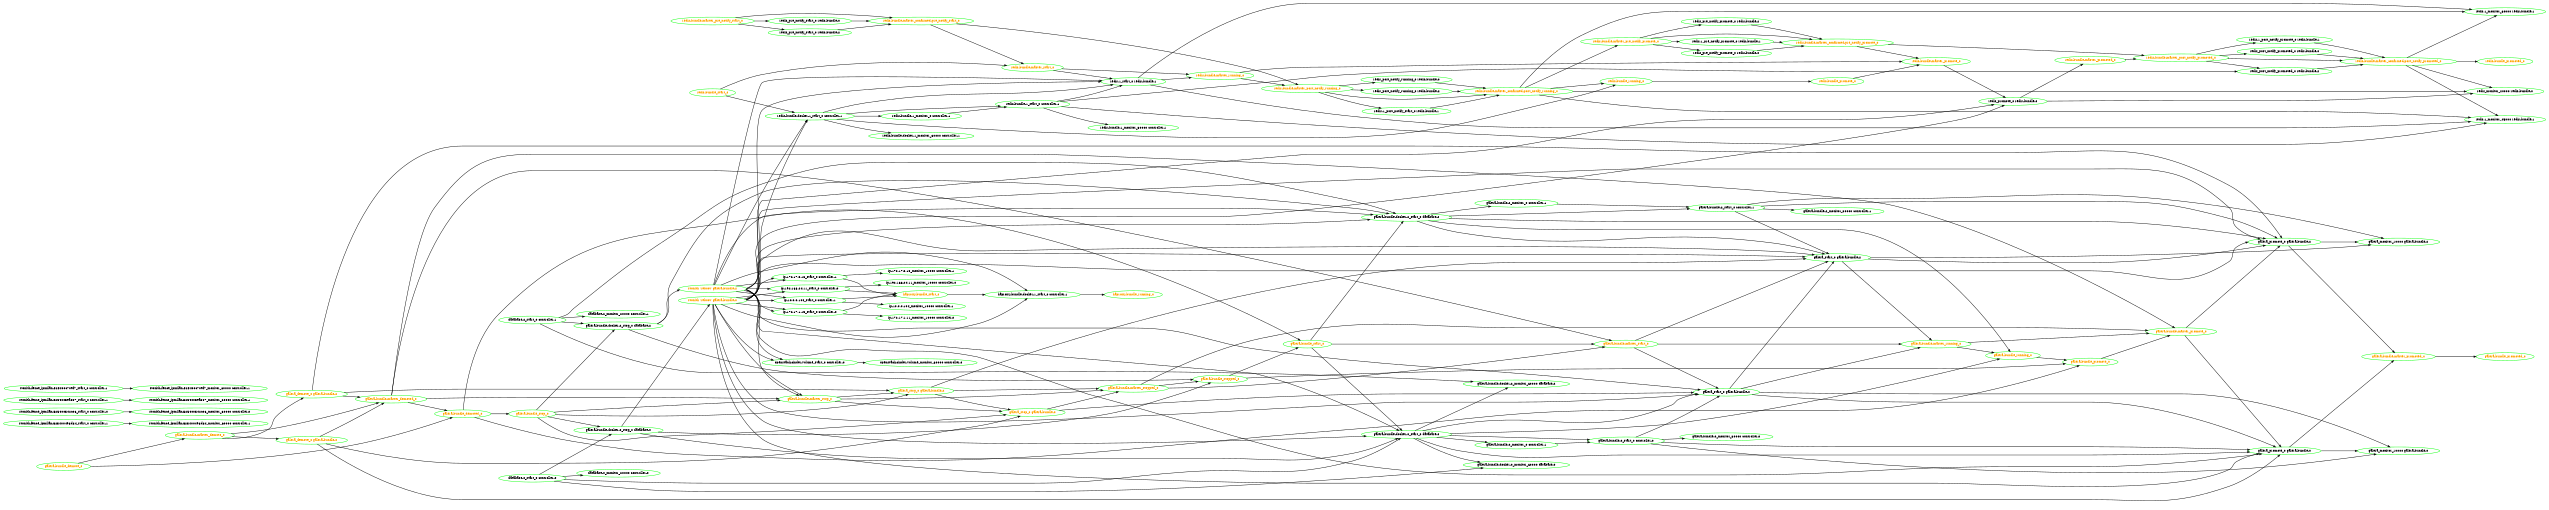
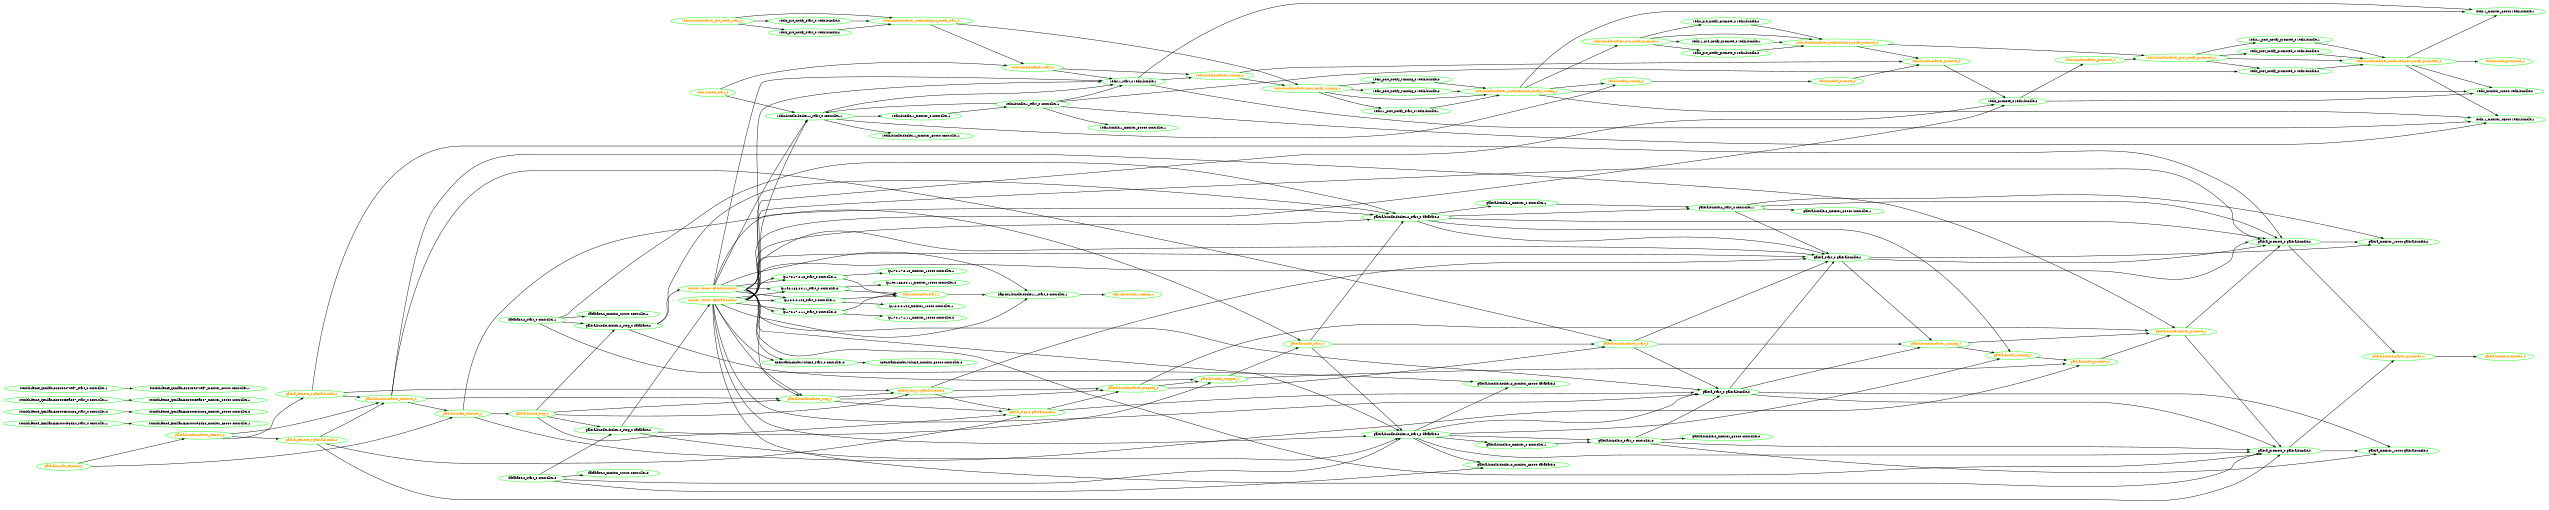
edge "redis-bundle-docker-1_start_0 controller-1" -> "redis-bundle-1_start_0 controller-1": reversed
node "ip-172.17.1.15_start_0 controller-0": label "ip-172.17.1.15_start_0 controller-0" -> "ip-172.17.1.11_start_0 controller-0"
